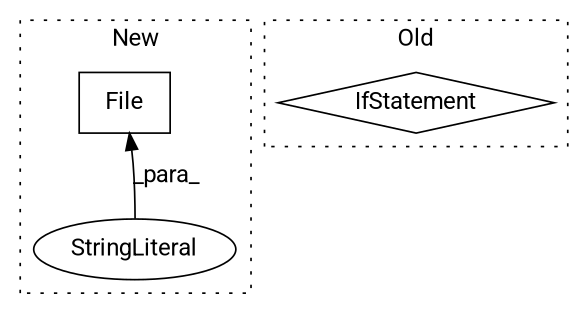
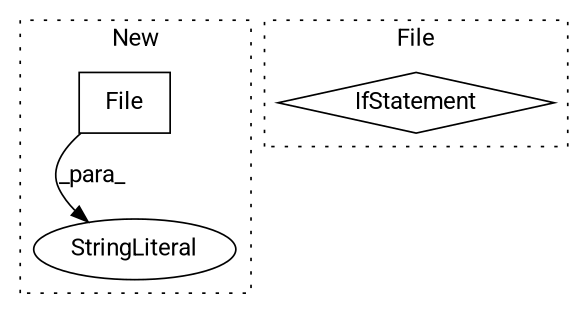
cluster "Old": label "Old" -> "File"
edge "StringLiteral" -> "File": reversed
